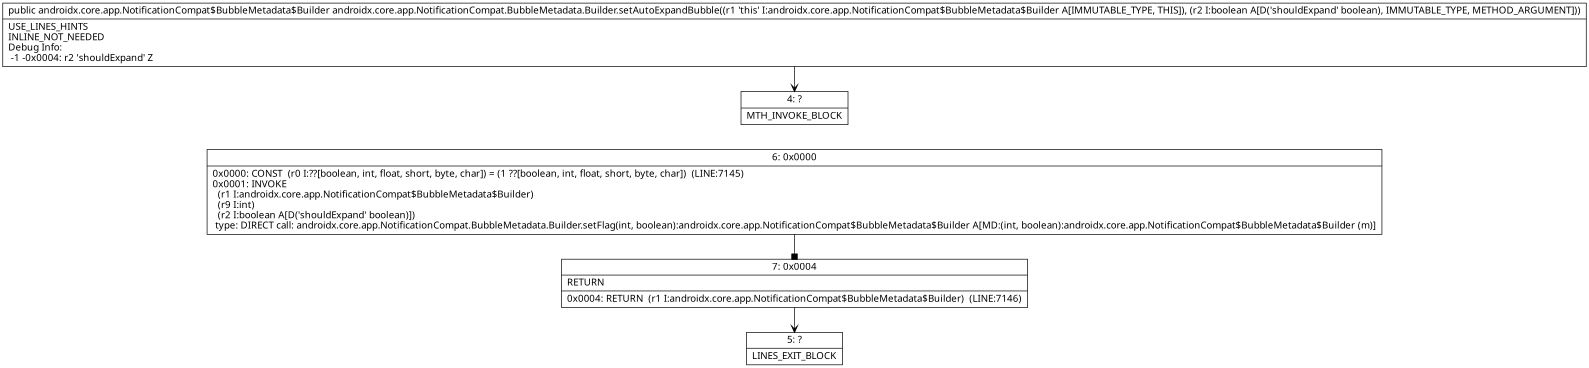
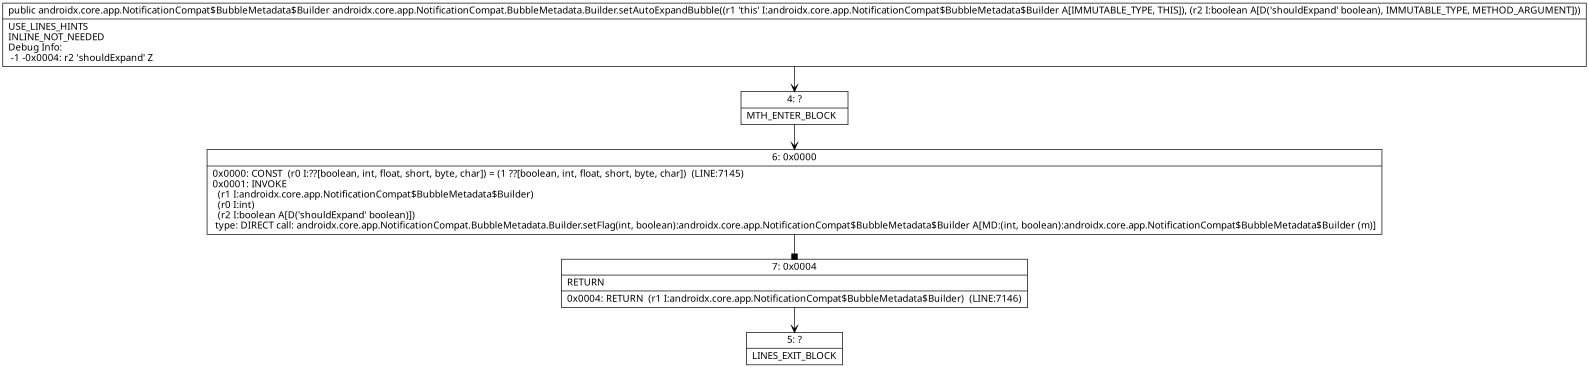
node "4: ?": text "MTH_INVOKE_BLOCK" -> "MTH_ENTER_BLOCK"
edge "4: ?" -> "6: 0x0000": added
node "6: 0x0000": text "(r9 I:int)" -> "(r0 I:int)"
